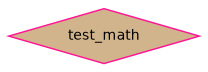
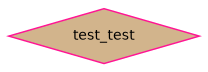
node "test_math": label "test_math" -> "test_test"
